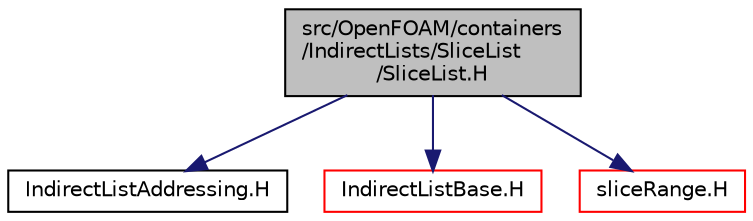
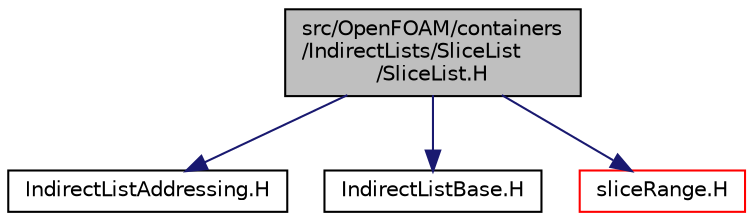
node "IndirectListBase.H": color red -> black
